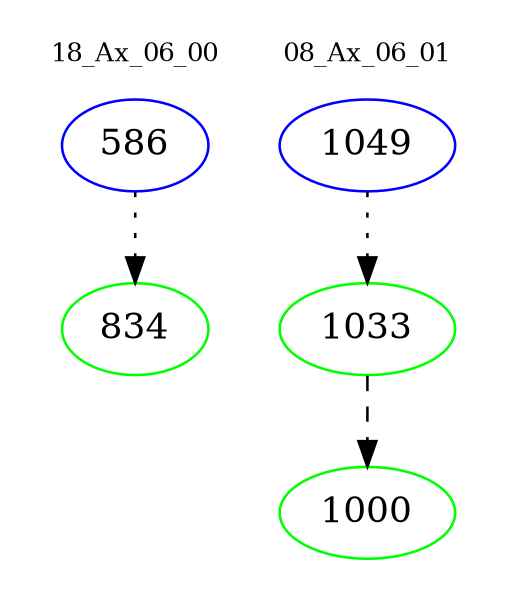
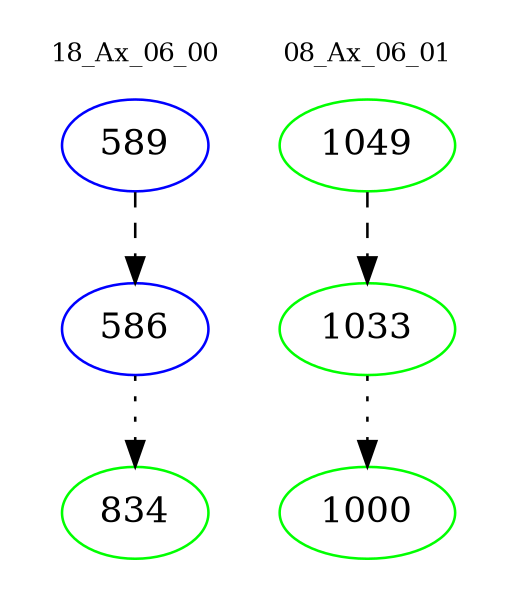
node "589": added
node "1049": color blue -> green
edge "1049" -> "1033": style dotted -> dashed
edge "1033" -> "1000": style dashed -> dotted
